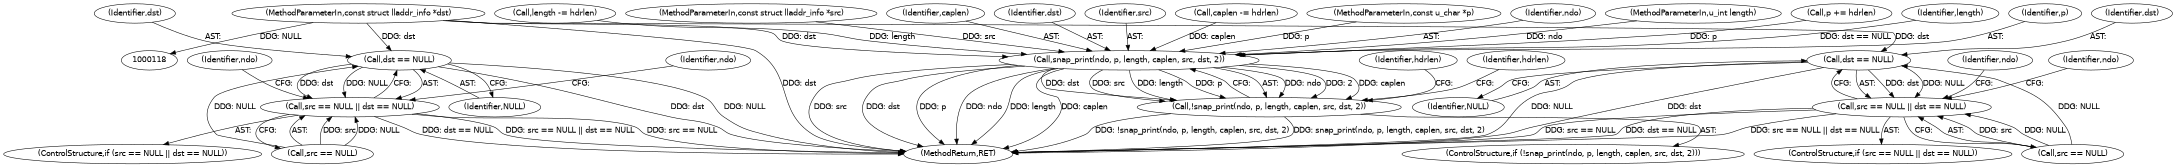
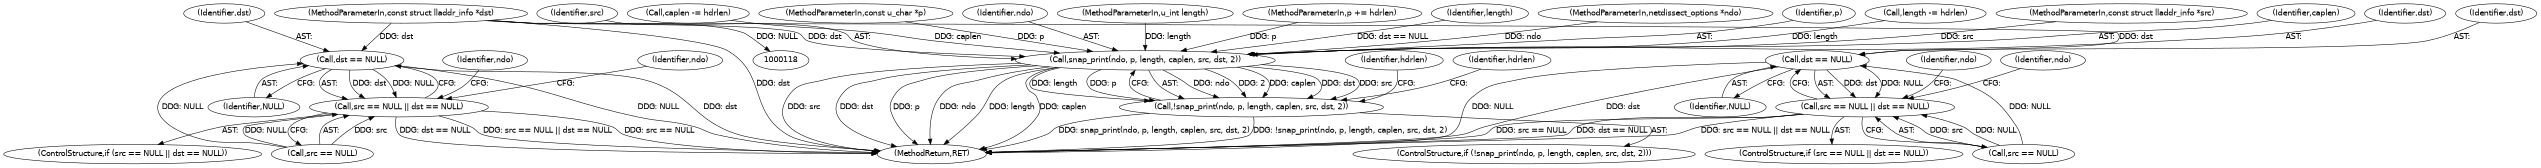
node "(MethodParameterIn,netdissect_options *ndo)": added
node "(Call,p += hdrlen)": label "(Call,p += hdrlen)" -> "(MethodParameterIn,p += hdrlen)"
edge "(MethodParameterIn,u_int length)" -> "(Call,snap_print(ndo, p, length, caplen, src, dst, 2))": label "DDG: ndo" -> "DDG: length"
